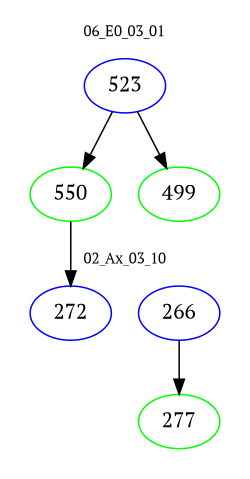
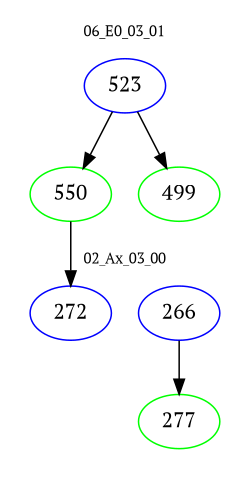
cluster "02_Ax_03_10": label "02_Ax_03_10" -> "02_Ax_03_00"
